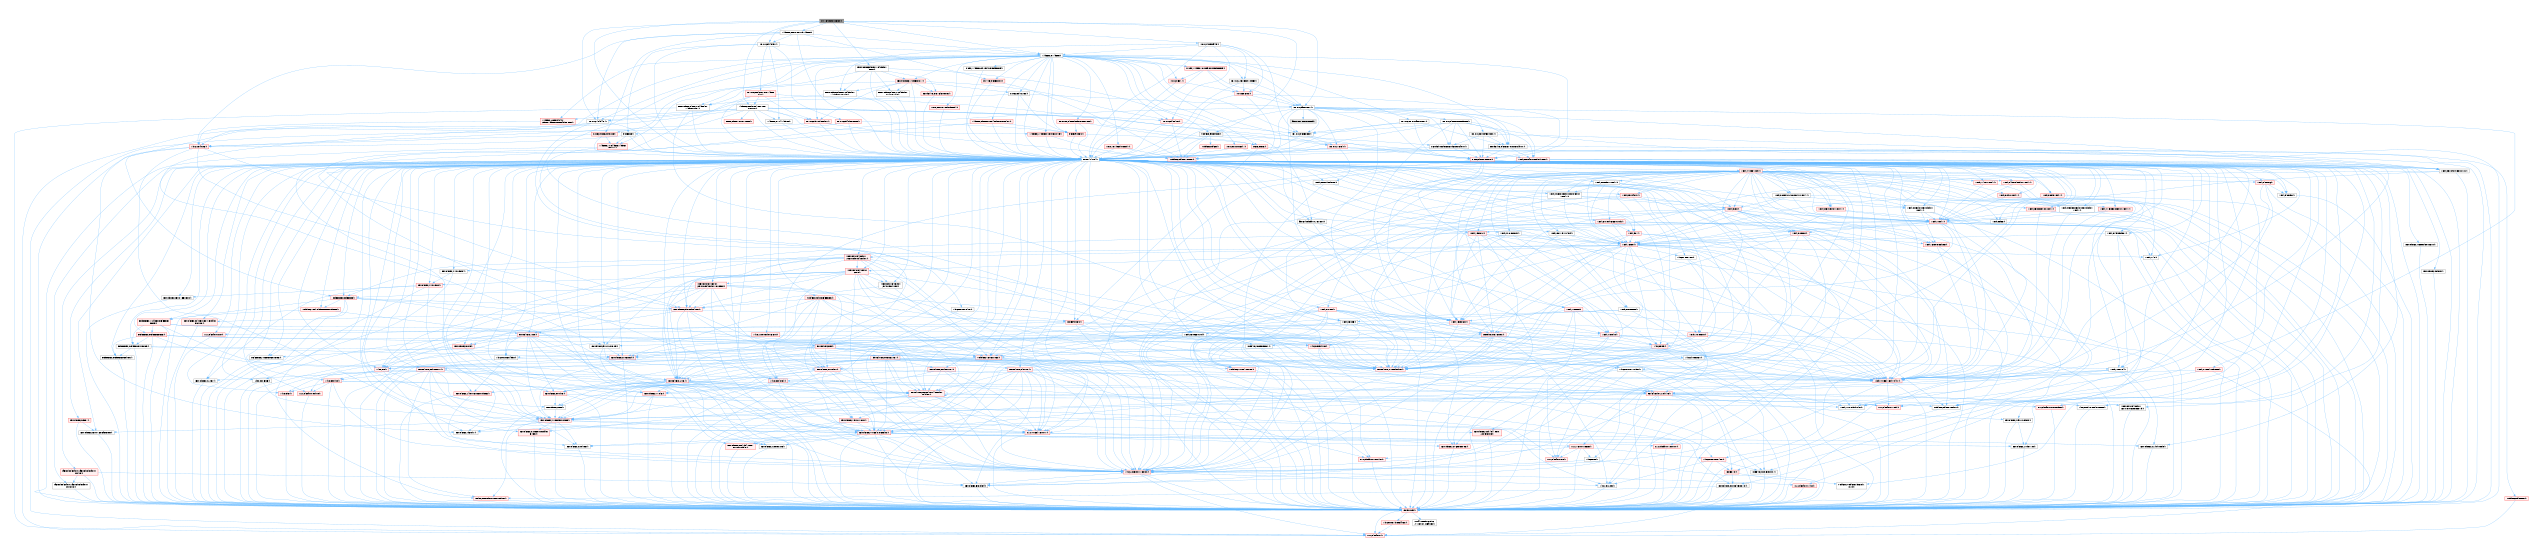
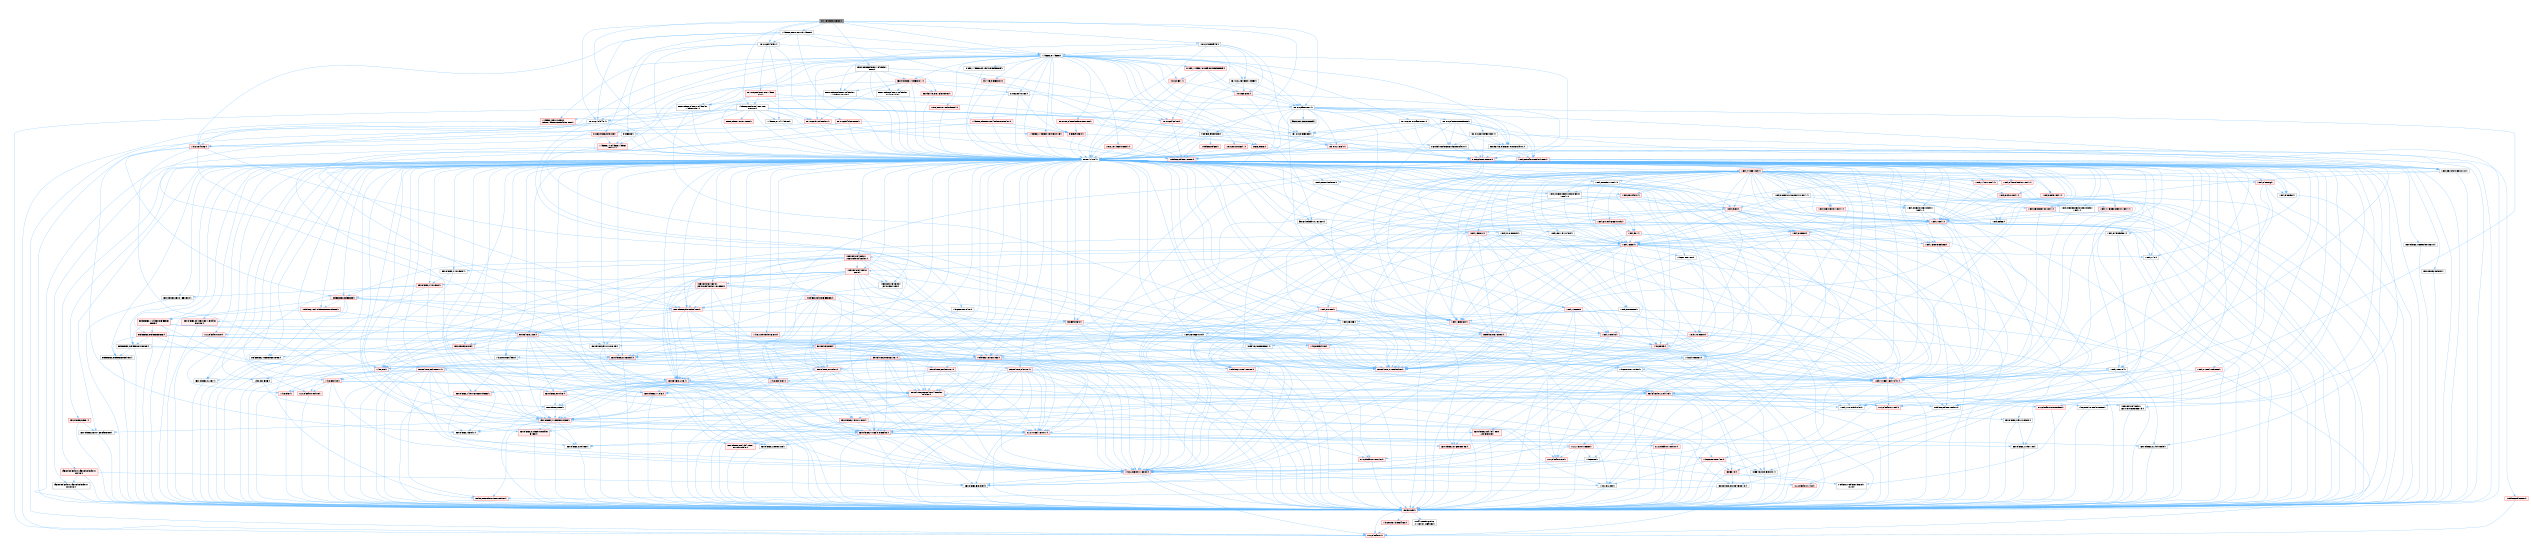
node "Widgets/Accessibility /SlateWidgetAccessibleTypes.h": label "Widgets/Accessibility /SlateWidgetAccessibleTypes.h" -> "Widgets/IsEnumClass /SlateWidgetAccessibleTypes.h"
edge "Layout/Margin.h" -> "Math/CapsuleShape.h": now "Math/UnrealMath.h" -> "Math/CapsuleShape.h"
